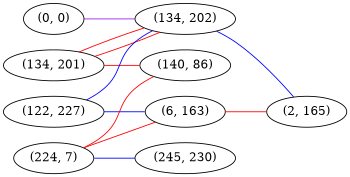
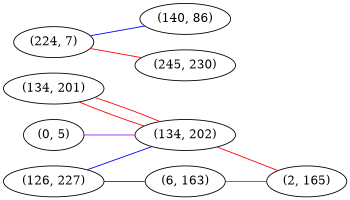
node "(0, 0)": label "(0, 0)" -> "(0, 5)"
edge "(134, 202)" -- "(2, 165)": color blue -> red
edge "(134, 201)" -- "(140, 86)": removed
node "(122, 227)": label "(122, 227)" -> "(126, 227)"
edge "(140, 86)" -- "(224, 7)": color red -> blue
edge "(6, 163)" -- "(224, 7)": removed
edge "(224, 7)" -- "(245, 230)": color blue -> red
